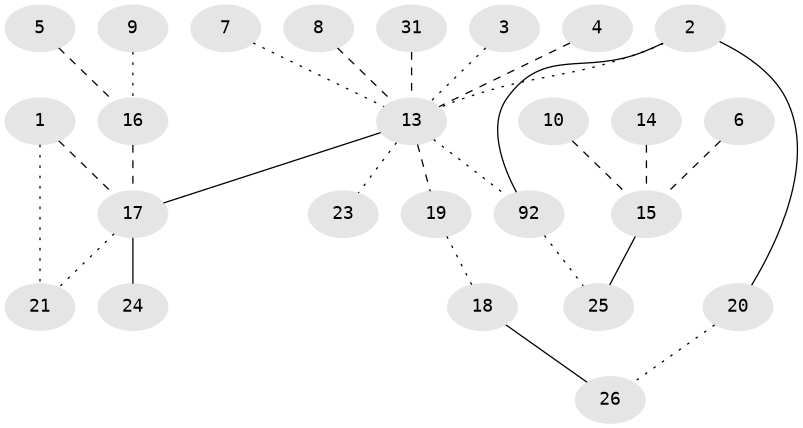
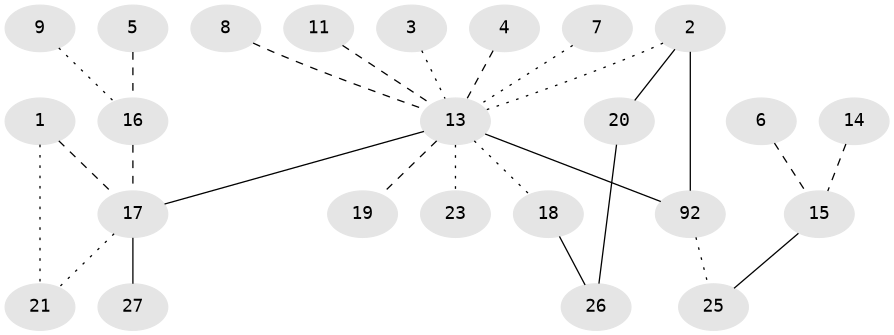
node "31": label "31" -> "11"
node "10": removed
edge "13" -- "92": style dotted -> solid
edge "19" -- "18": now "13" -- "18"
node "24": label "24" -> "27"
edge "20" -- "26": style dotted -> solid
